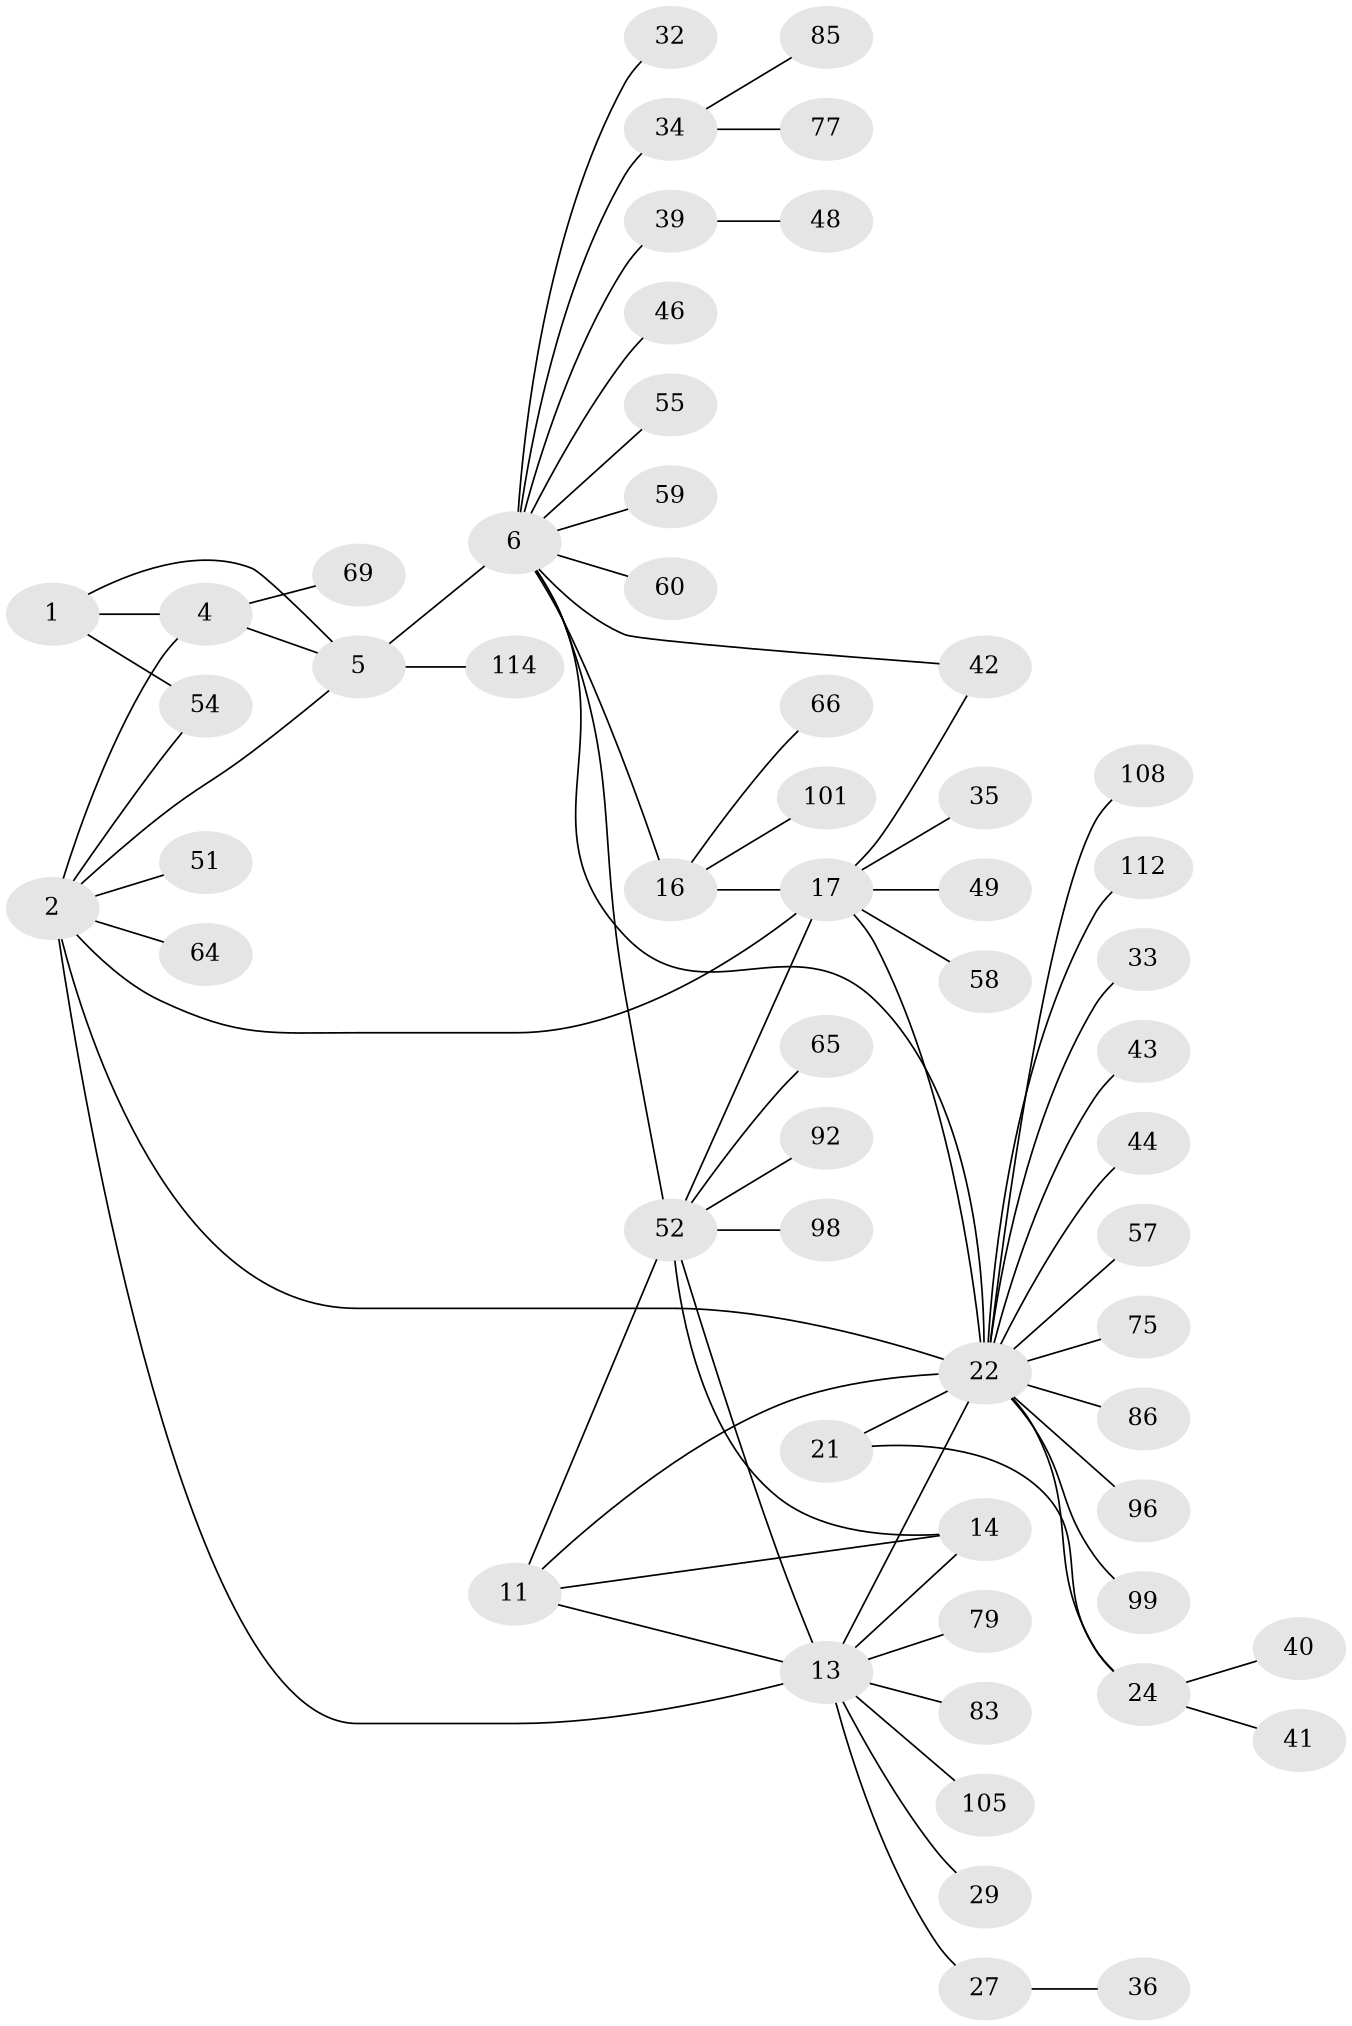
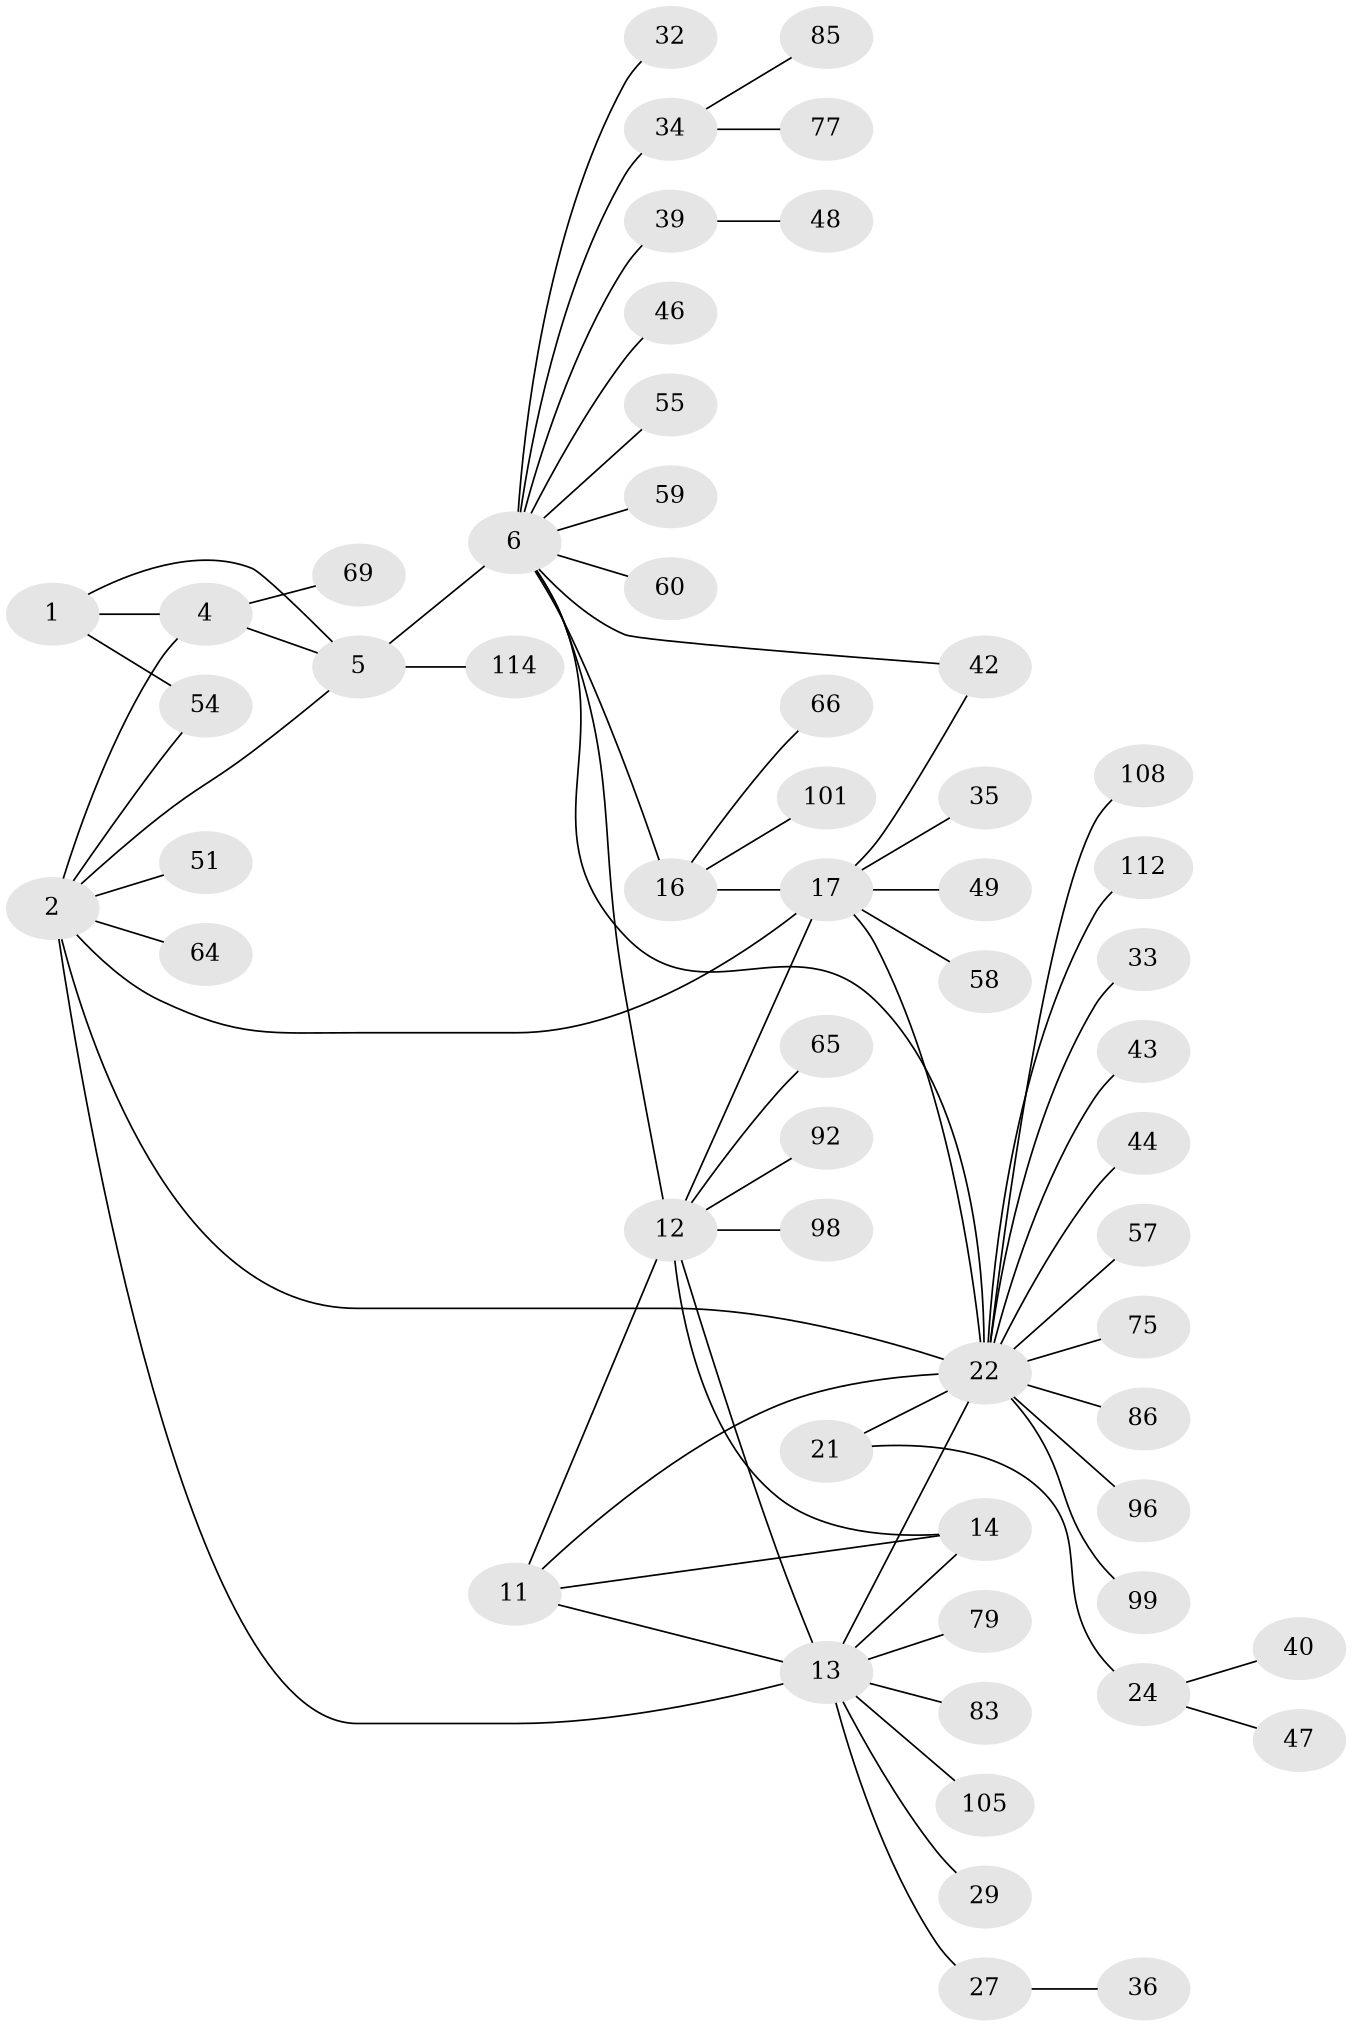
node "52": label "52" -> "12"
edge "22" -- "24": removed
node "41": label "41" -> "47"
